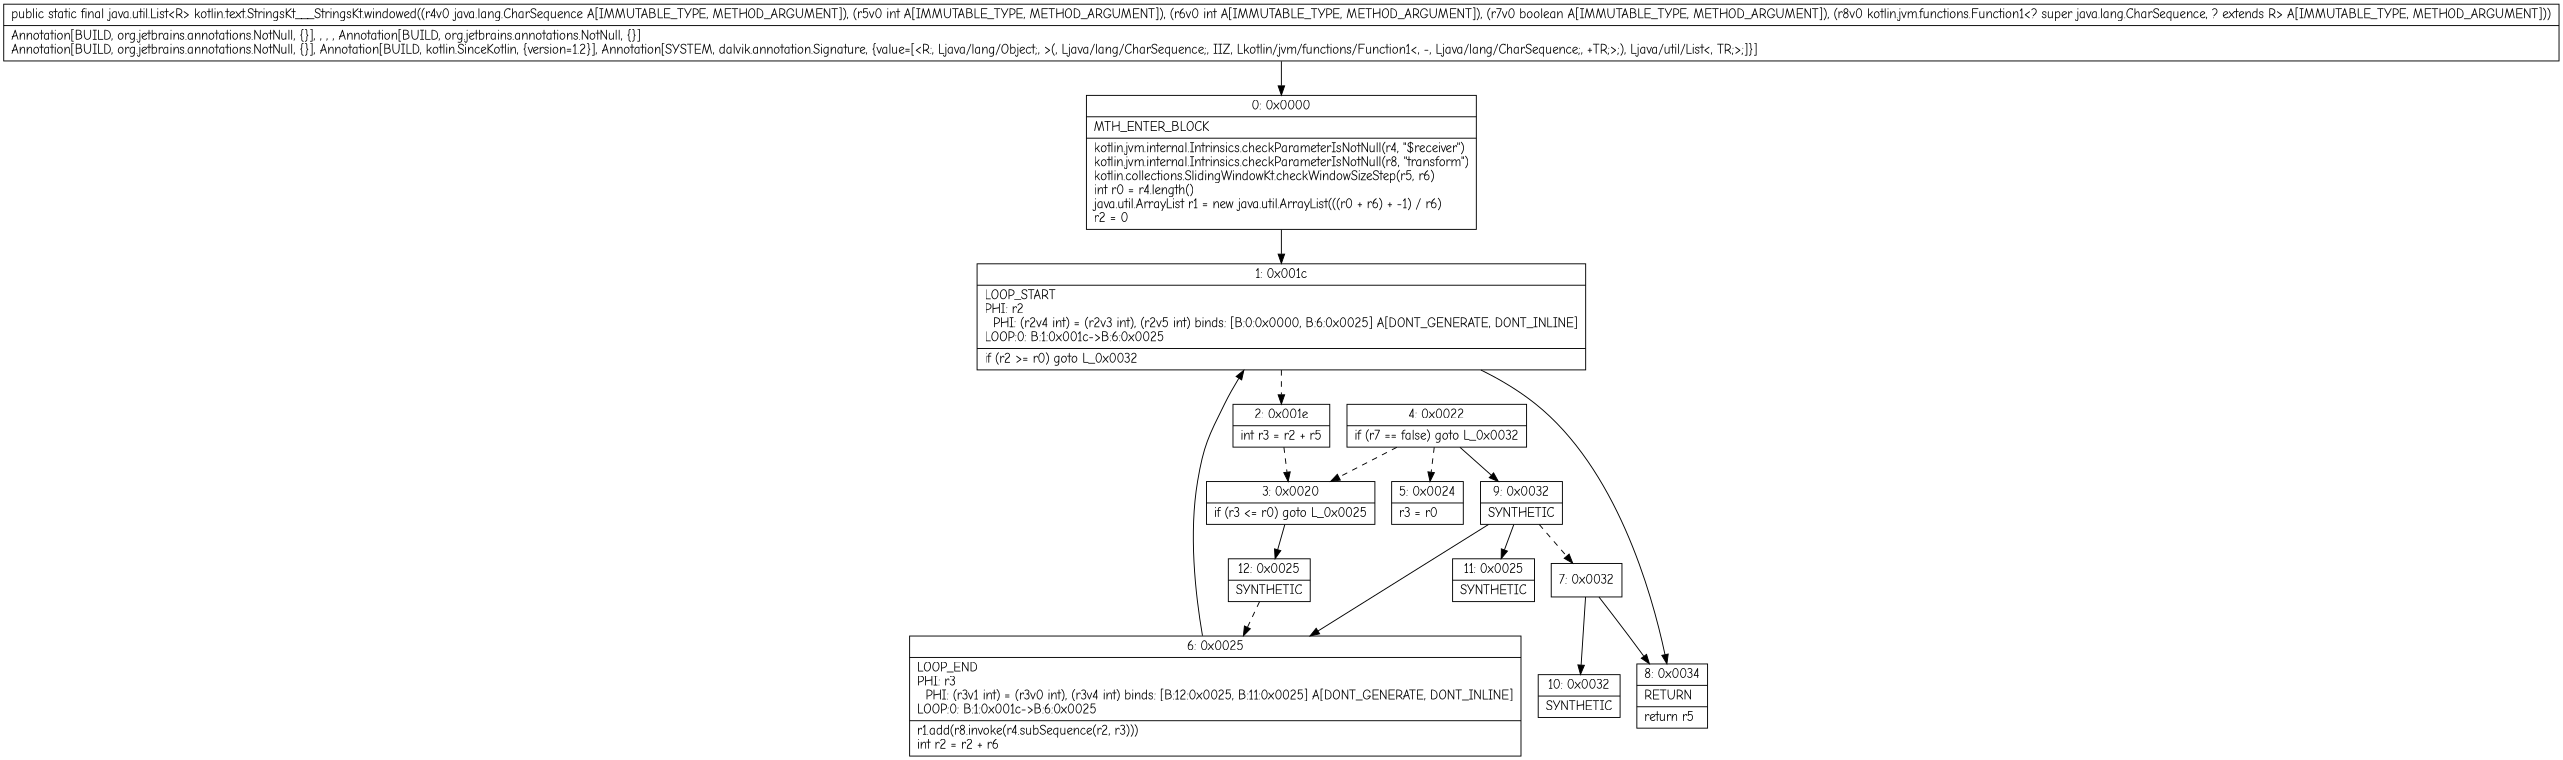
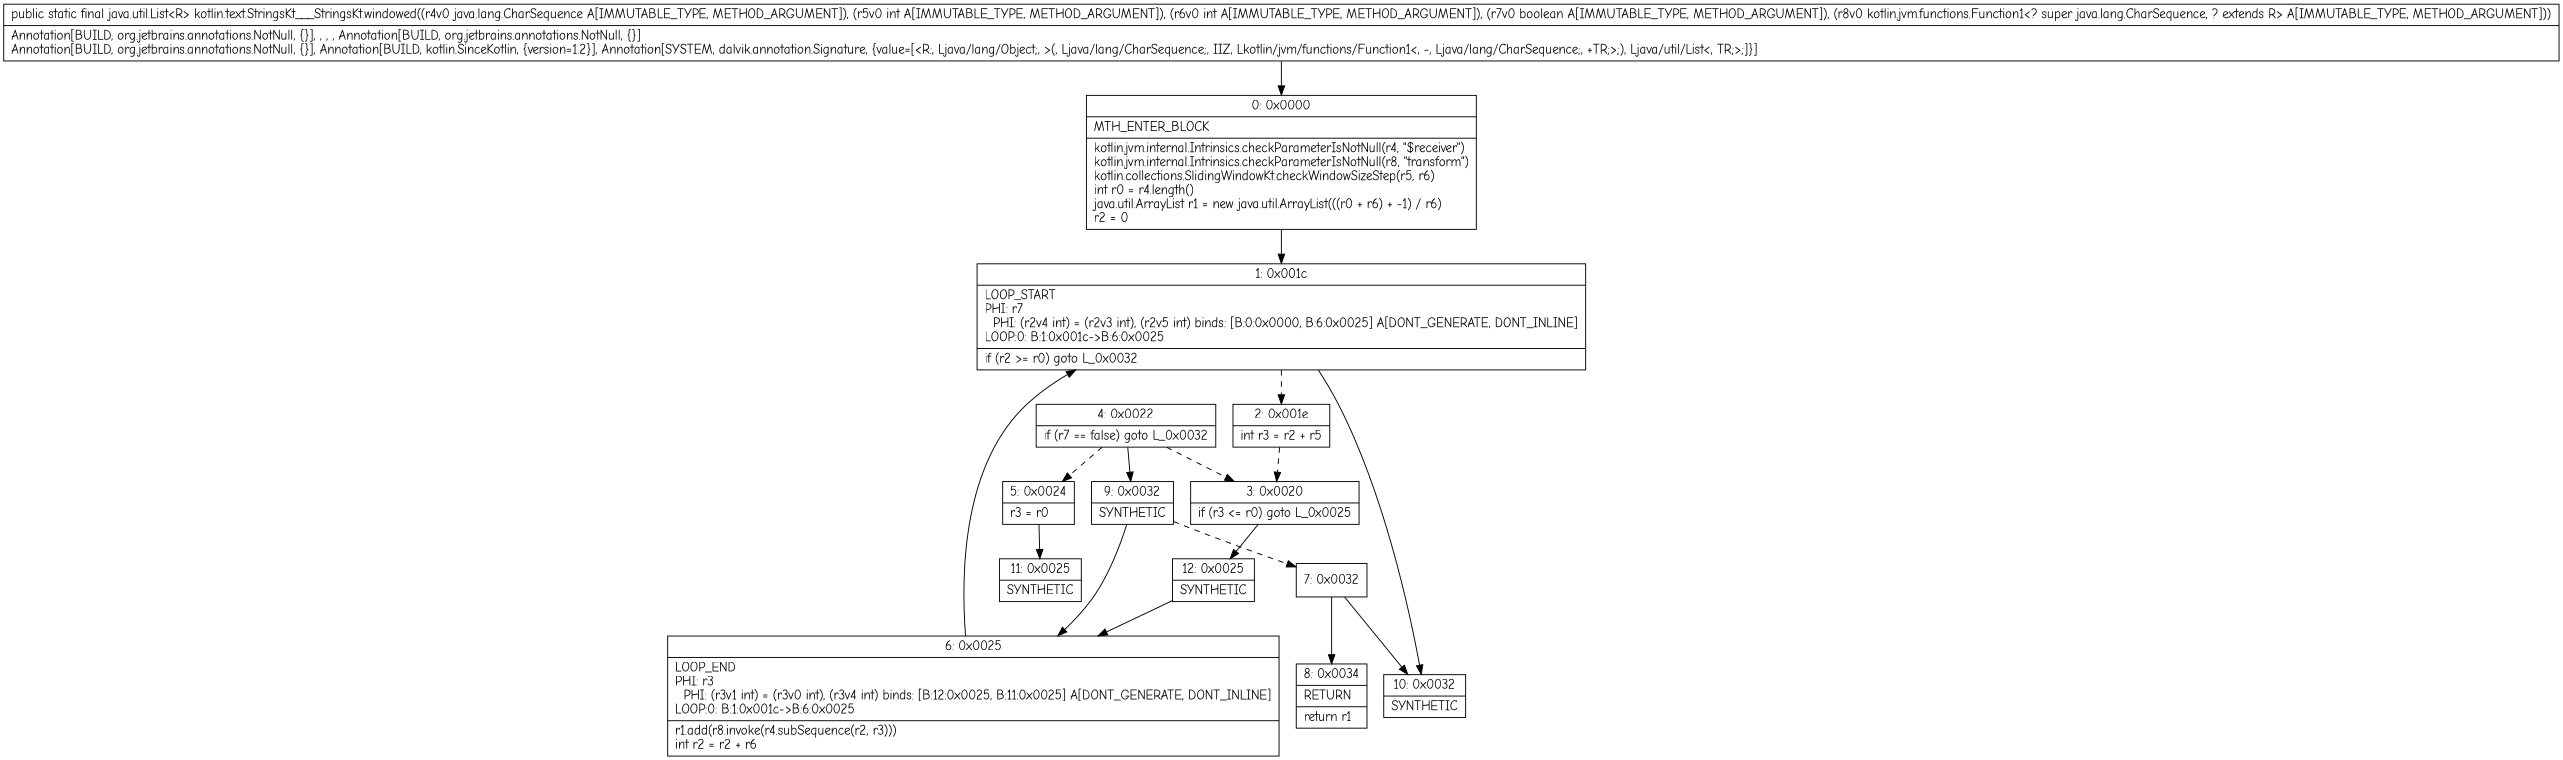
node "1: 0x001c": text "PHI: r2" -> "PHI: r7"
edge "1: 0x001c" -> "8: 0x0034": now "1: 0x001c" -> "10: 0x0032"
edge "9: 0x0032" -> "11: 0x0025": now "5: 0x0024" -> "11: 0x0025"
edge "12: 0x0025" -> "6: 0x0025": style dashed -> solid
node "8: 0x0034": text "return r5" -> "return r1"
